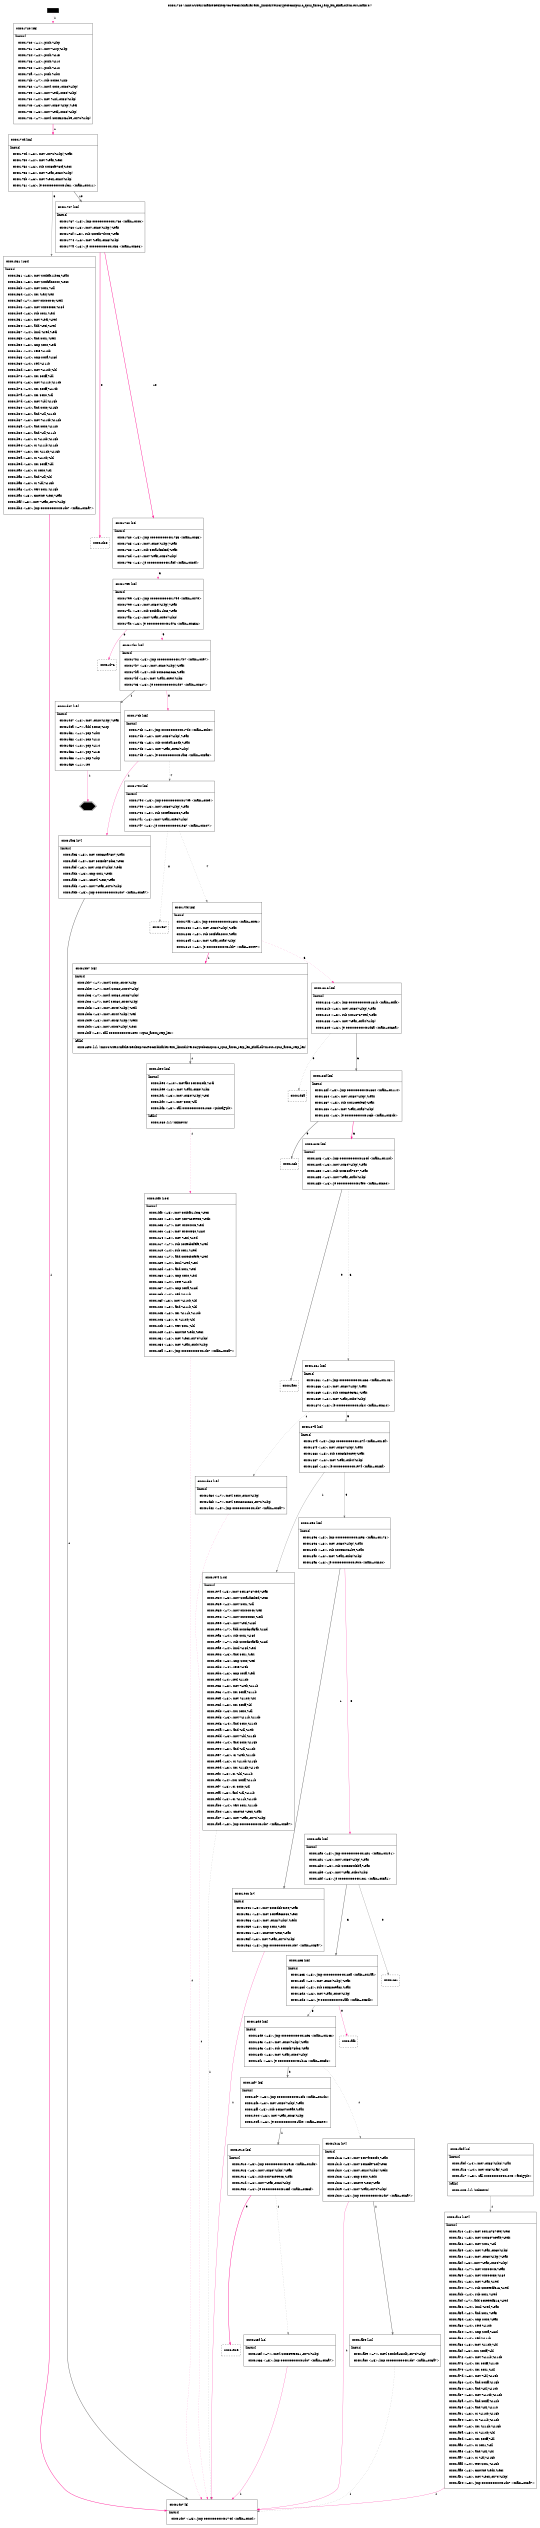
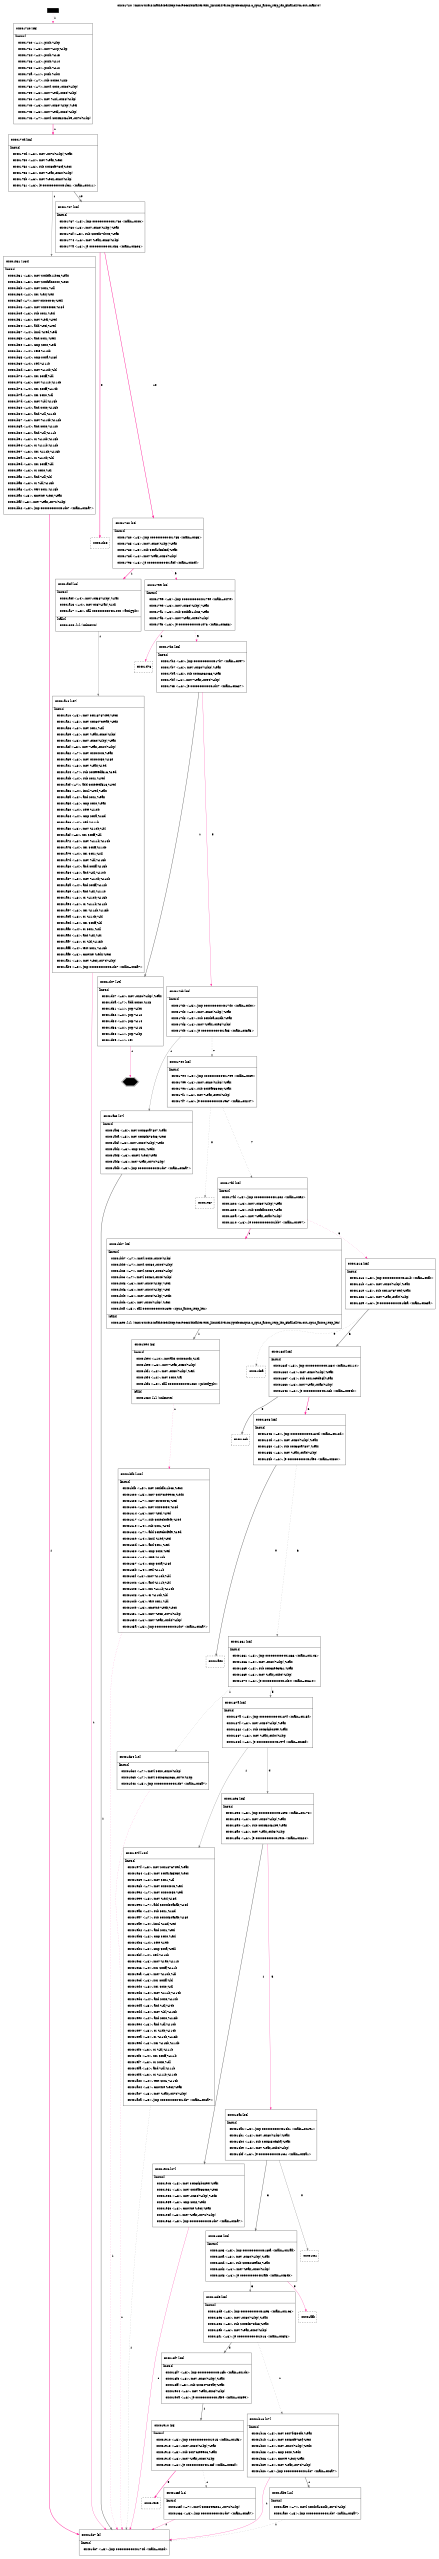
edge "0x40174d [26]" -> "0x401b31 [134]": label " 3" -> " 1"
edge "0x401780 [25]" -> "0x401a0f [13]": added, label "1"
edge "0x4017cb [25]" -> "0x401ac5 [27]": color deeppink -> gray40
